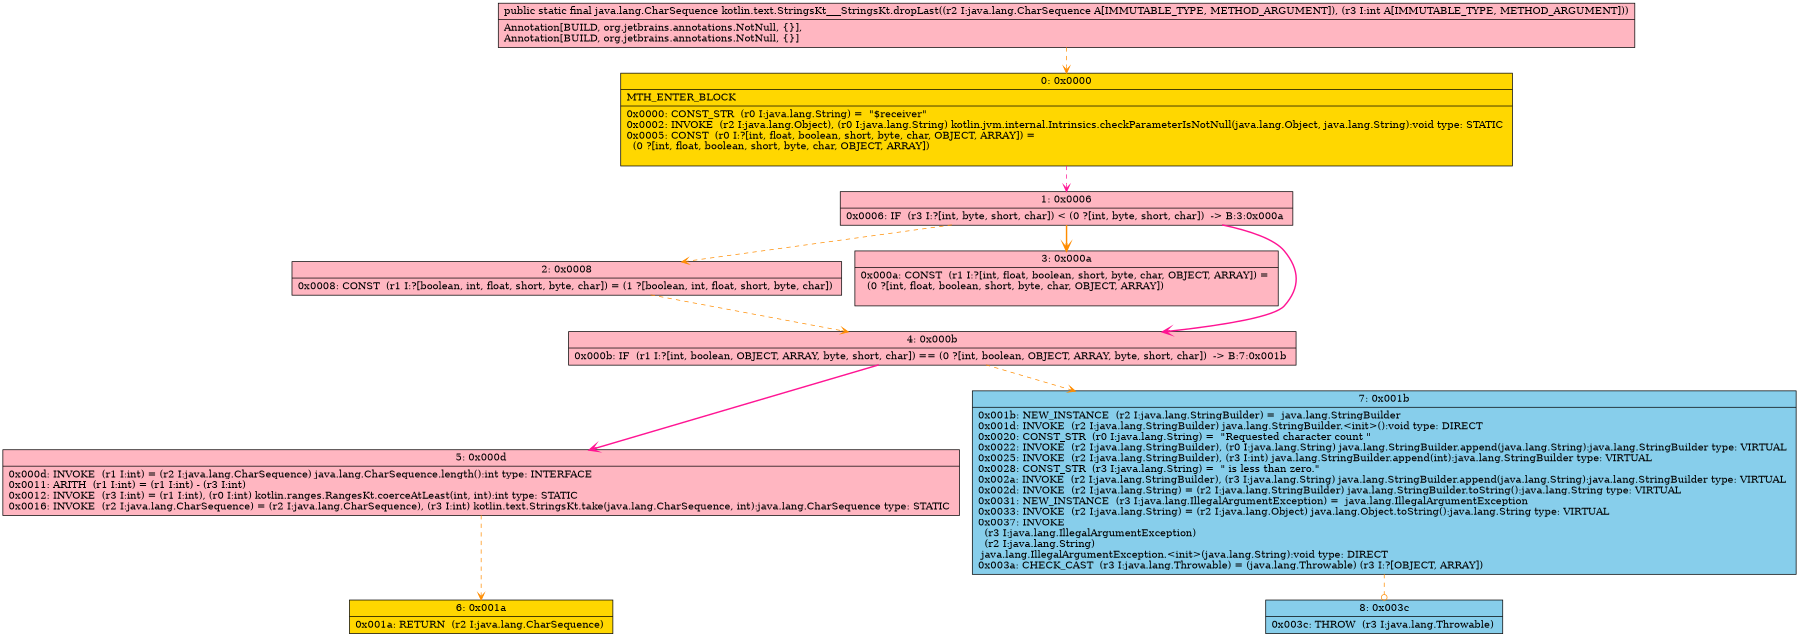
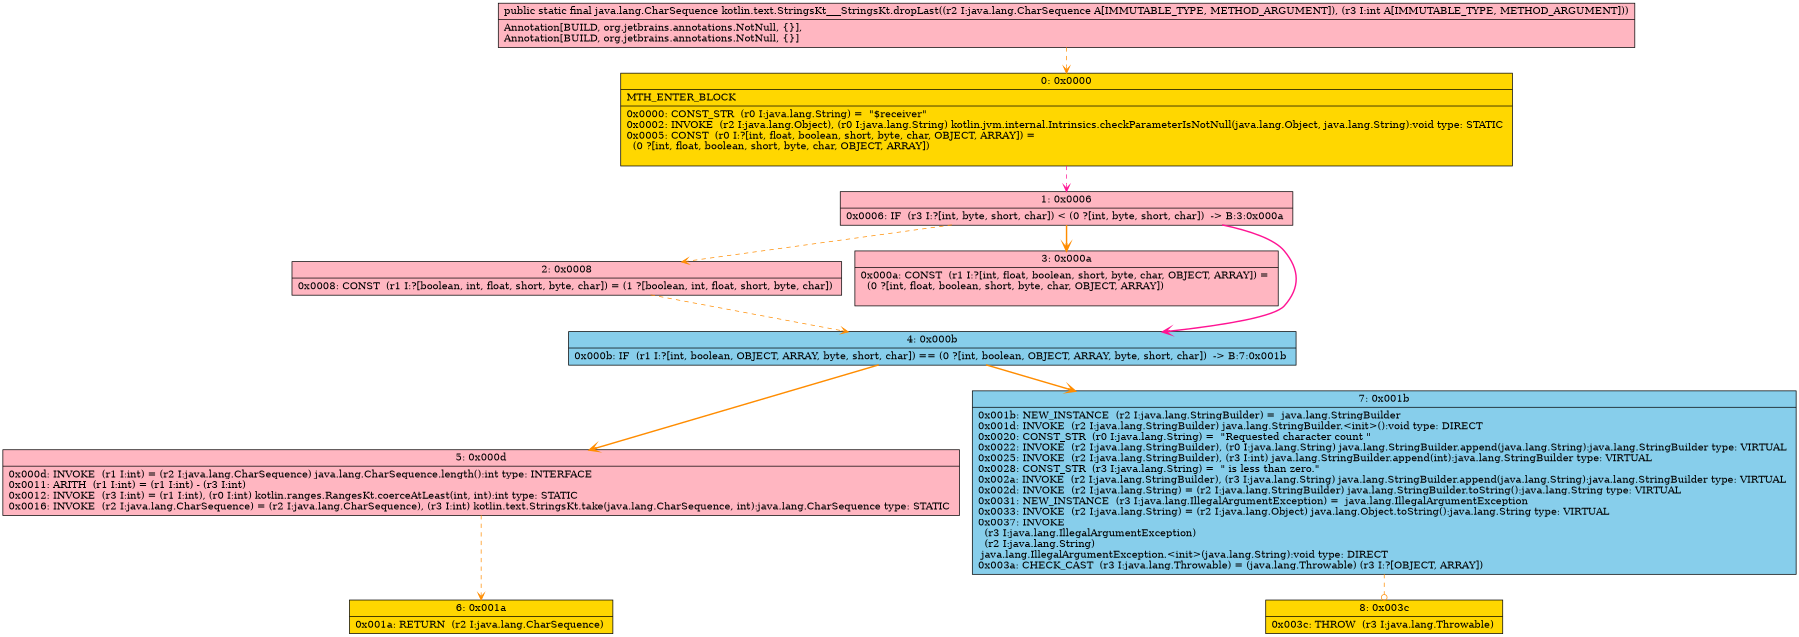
node "4: 0x000b": fillcolor lightpink -> skyblue
edge "4: 0x000b" -> "7: 0x001b": style dashed -> bold
edge "4: 0x000b" -> "5: 0x000d": color deeppink -> darkorange
node "8: 0x003c": fillcolor skyblue -> gold
